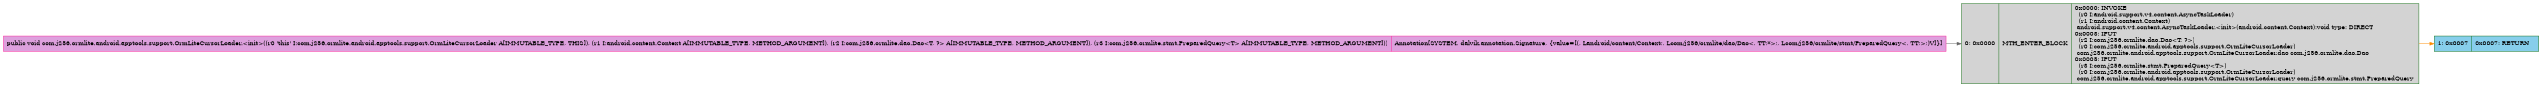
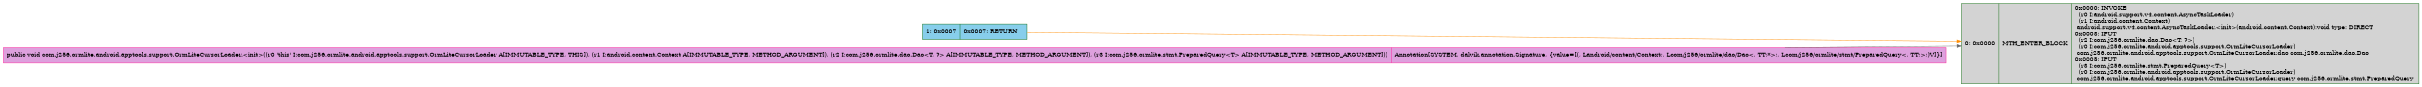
edge "0: 0x0000" -> "1: 0x0007": reversed
